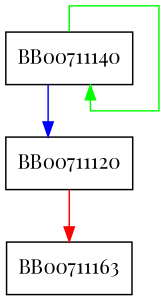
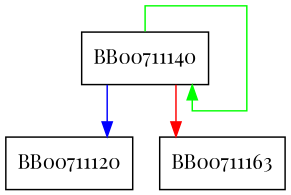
edge "BB00711120" -> "BB00711163": now "BB00711140" -> "BB00711163"
